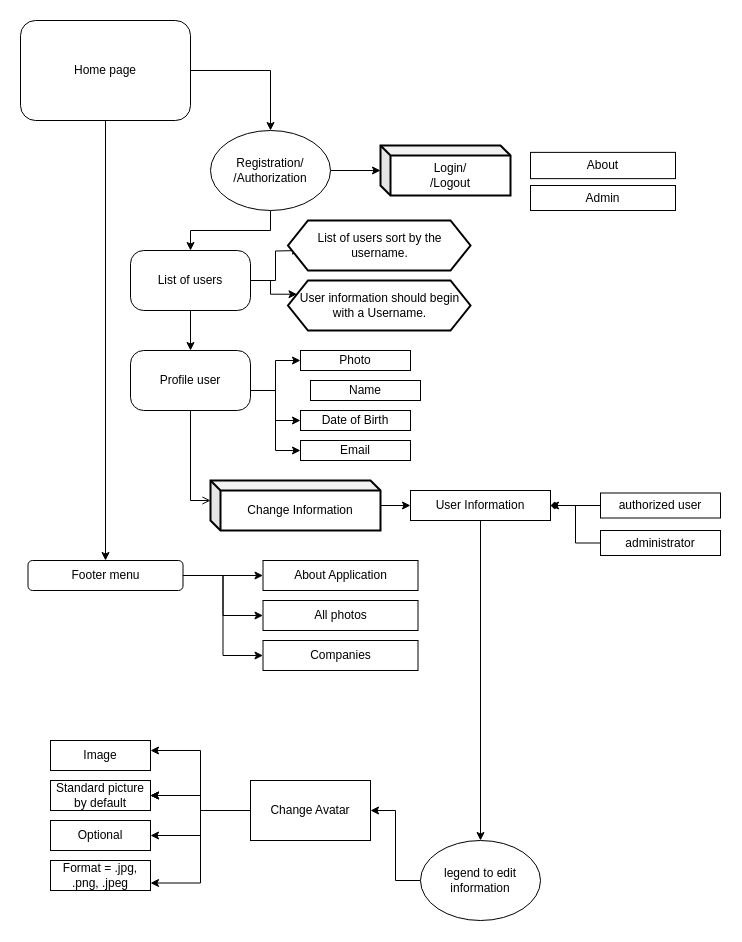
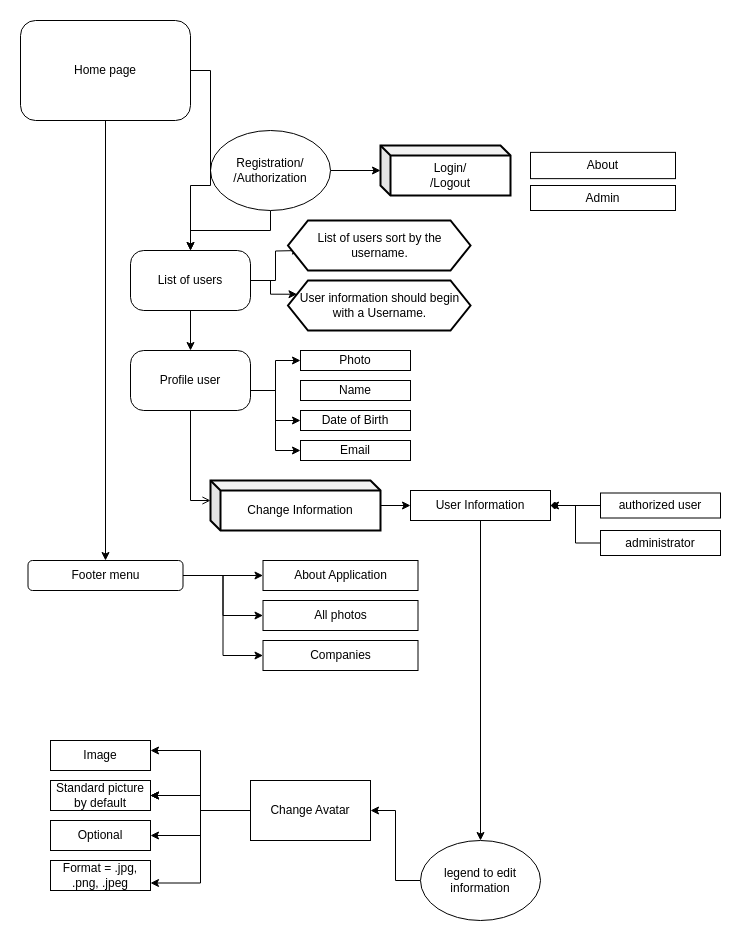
edge "Home page" -> "Registration/ /Authorization": now "Home page" -> "List of users"
node "Name": moved (366, 391) -> (356, 391)
